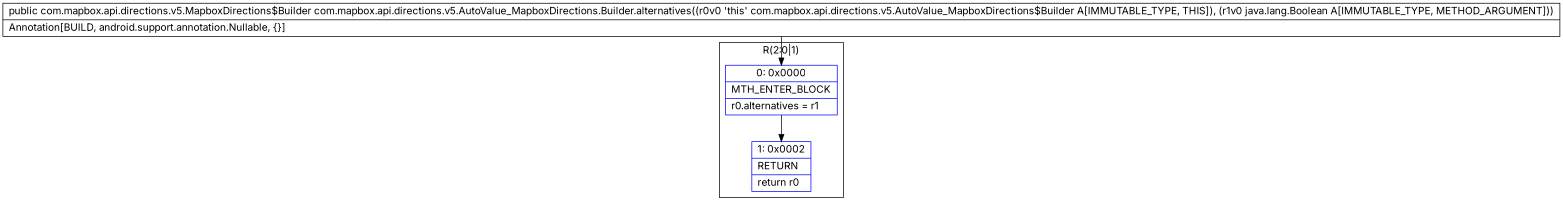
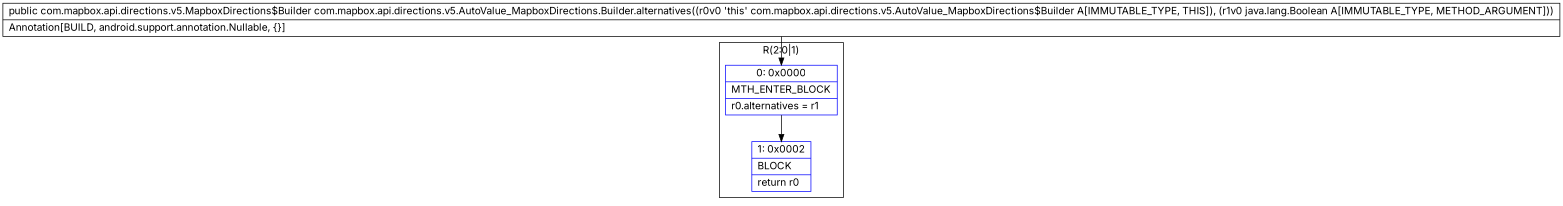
node "1: 0x0002": text "RETURN" -> "BLOCK"
